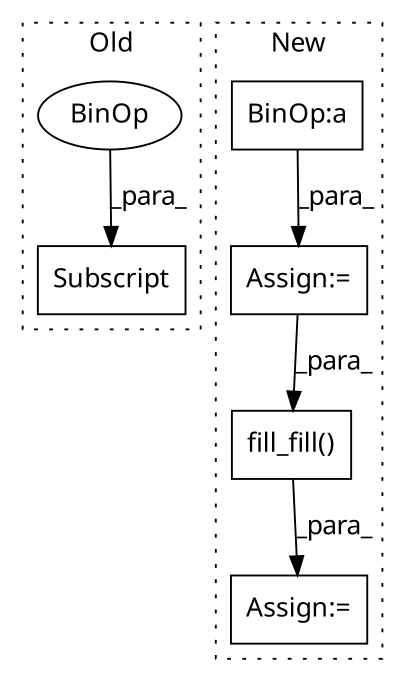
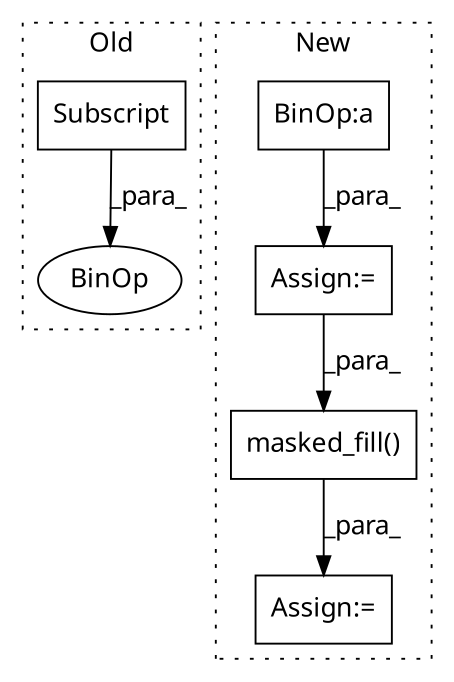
edge "BinOp" -> "Subscript": reversed
node "fill_fill()": label "fill_fill()" -> "masked_fill()"
